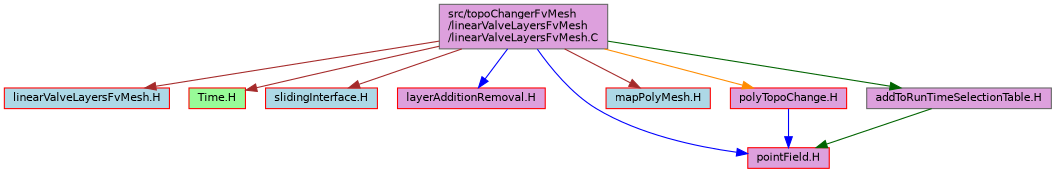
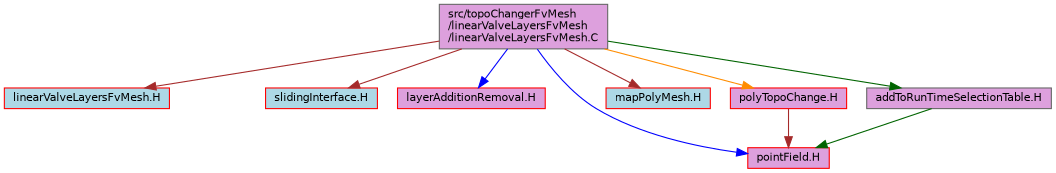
node "Time.H": removed
edge "polyTopoChange.H" -> "pointField.H": color blue -> brown
